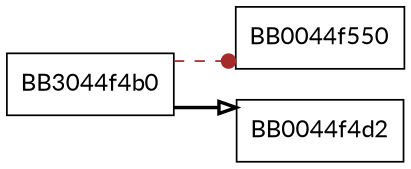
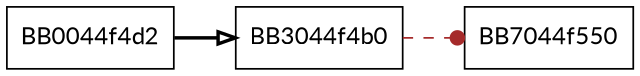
node "BB0044f550": label "BB0044f550" -> "BB7044f550"
edge "BB3044f4b0" -> "BB0044f4d2": reversed
